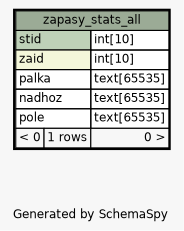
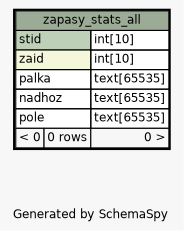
node "zapasy_stats_all": text "1 rows" -> "0 rows"
